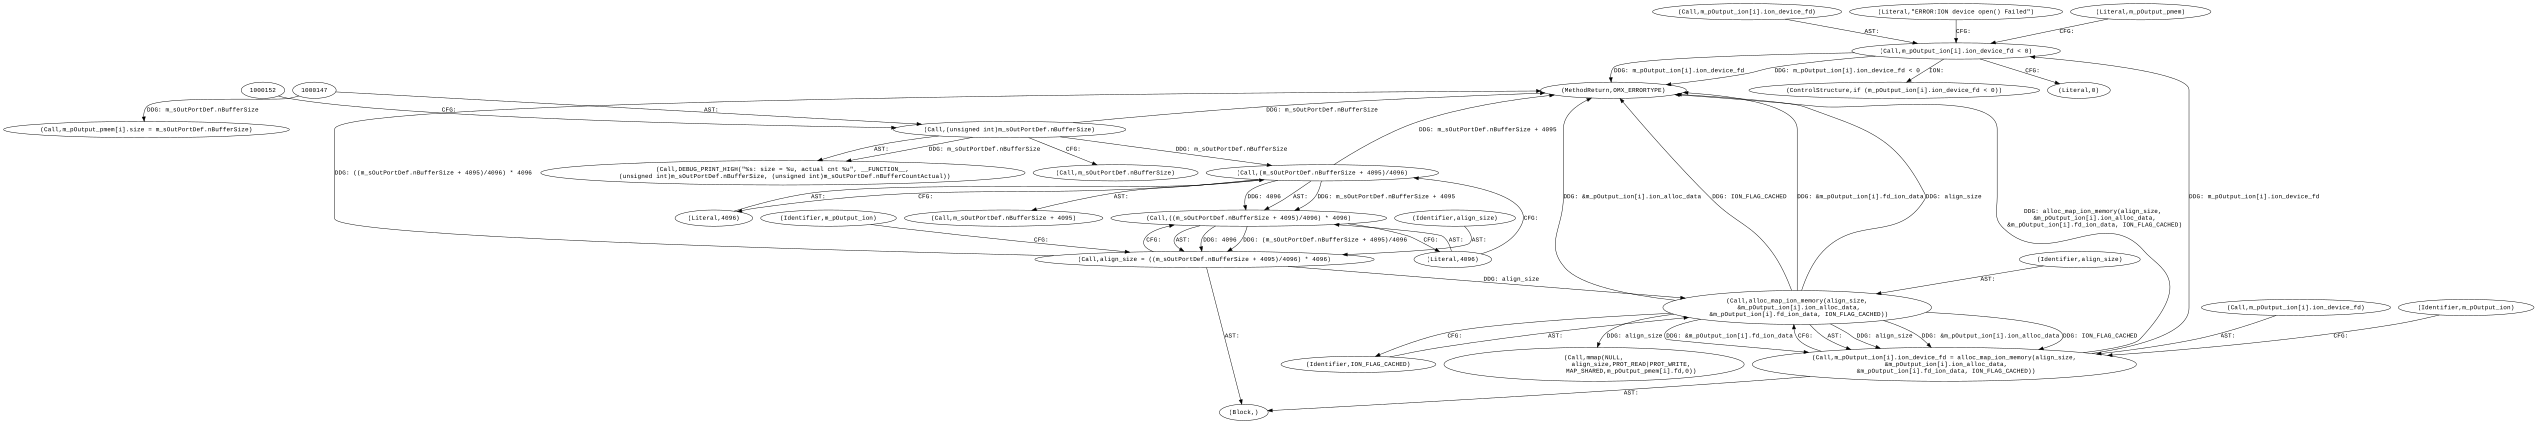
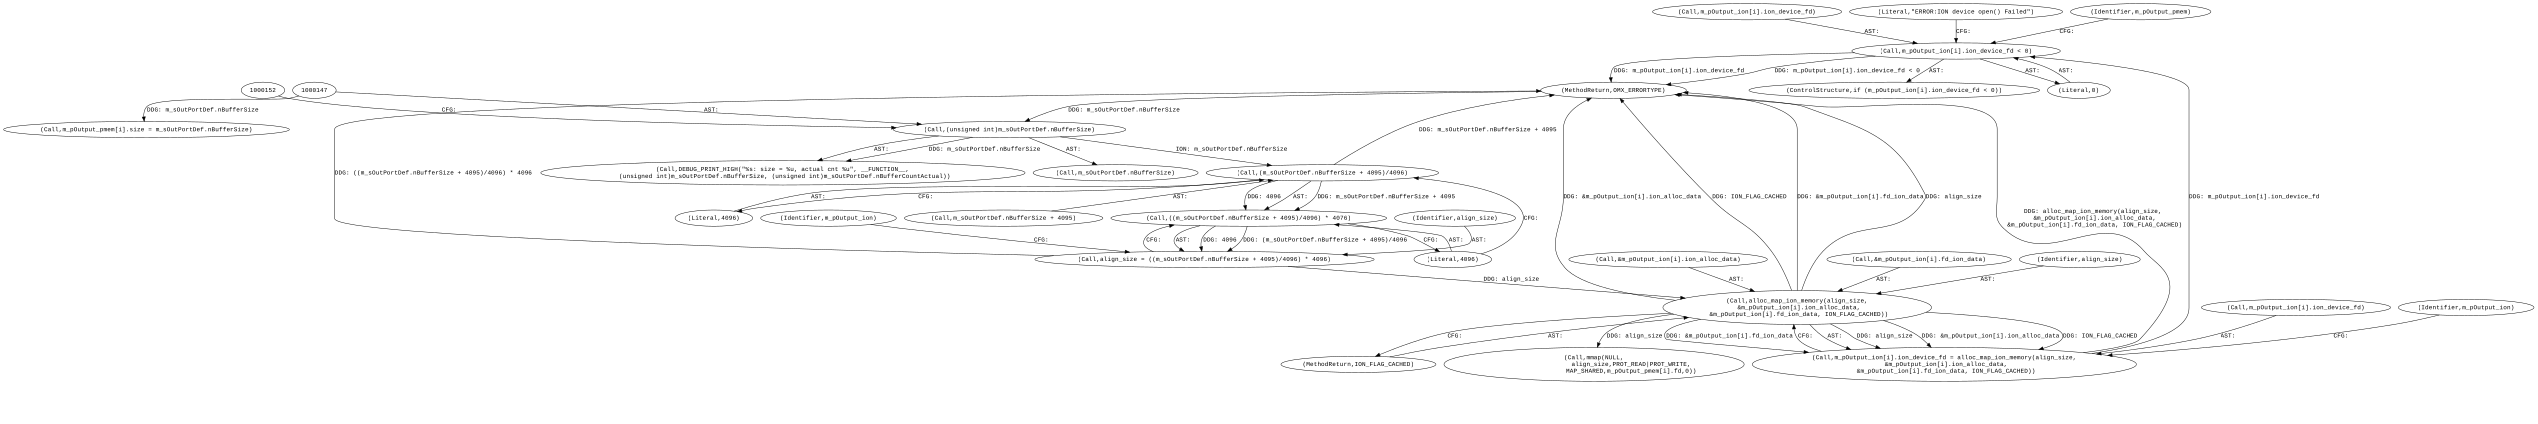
node "(Literal,m_pOutput_pmem)": label "(Literal,m_pOutput_pmem)" -> "(Identifier,m_pOutput_pmem)"
edge "(Literal,0)" -> "(Call,m_pOutput_ion[i].ion_device_fd < 0)": added, label "AST:"
edge "(Call,m_pOutput_ion[i].ion_device_fd < 0)" -> "(ControlStructure,if (m_pOutput_ion[i].ion_device_fd < 0))": label "ION: " -> "AST: "
edge "(Call,m_pOutput_ion[i].ion_device_fd < 0)" -> "(Literal,0)": label "CFG: " -> "AST: "
edge "(Call,(unsigned int)m_sOutPortDef.nBufferSize)" -> "(MethodReturn,OMX_ERRORTYPE)": reversed
edge "(Call,(unsigned int)m_sOutPortDef.nBufferSize)" -> "(Call,m_sOutPortDef.nBufferSize)": label "CFG: " -> "AST: "
edge "(Call,(unsigned int)m_sOutPortDef.nBufferSize)" -> "(Call,(m_sOutPortDef.nBufferSize + 4095)/4096)": label "DDG: m_sOutPortDef.nBufferSize" -> "ION: m_sOutPortDef.nBufferSize"
edge "(Call,(m_sOutPortDef.nBufferSize + 4095)/4096)" -> "(Call,m_sOutPortDef.nBufferSize + 4095)": reversed
node "(Call,((m_sOutPortDef.nBufferSize + 4095)/4096) * 4096)": label "(Call,((m_sOutPortDef.nBufferSize + 4095)/4096) * 4096)" -> "(Call,((m_sOutPortDef.nBufferSize + 4095)/4096) * 4076)"
node "(Call,&m_pOutput_ion[i].ion_alloc_data)": added
node "(Call,&m_pOutput_ion[i].fd_ion_data)": added
node "(Identifier,ION_FLAG_CACHED)": label "(Identifier,ION_FLAG_CACHED)" -> "(MethodReturn,ION_FLAG_CACHED)"
node "(Block,)": removed
